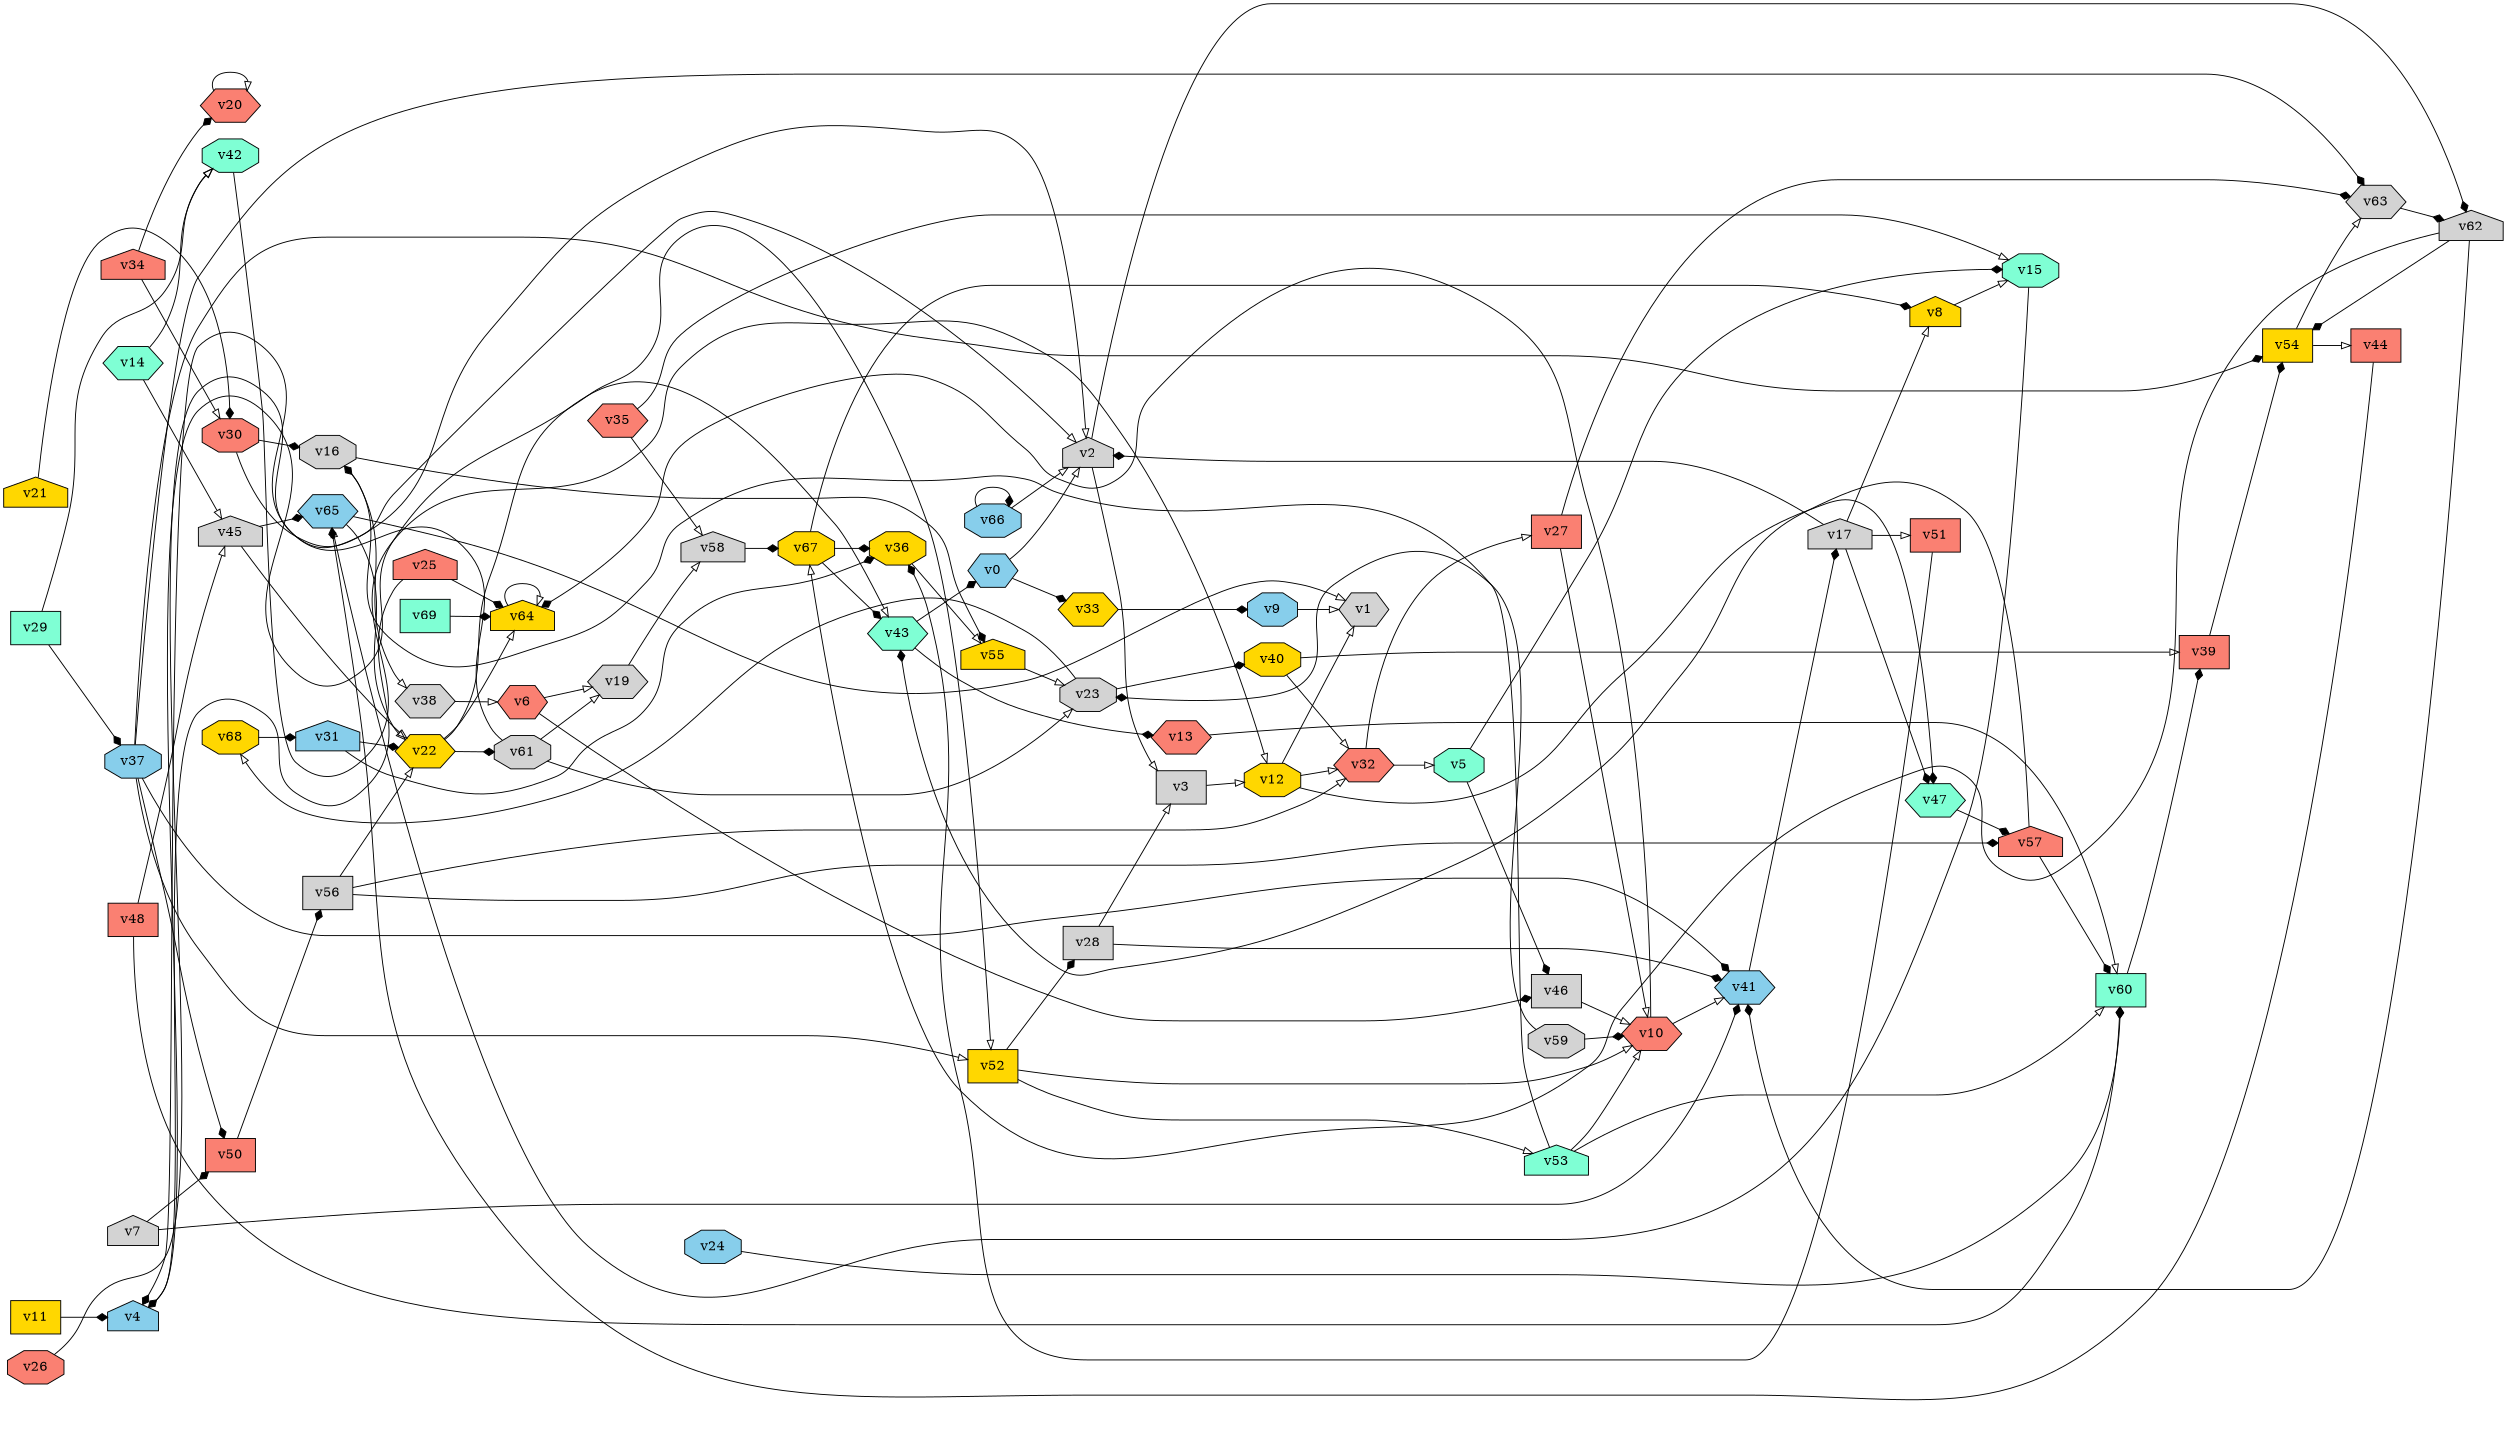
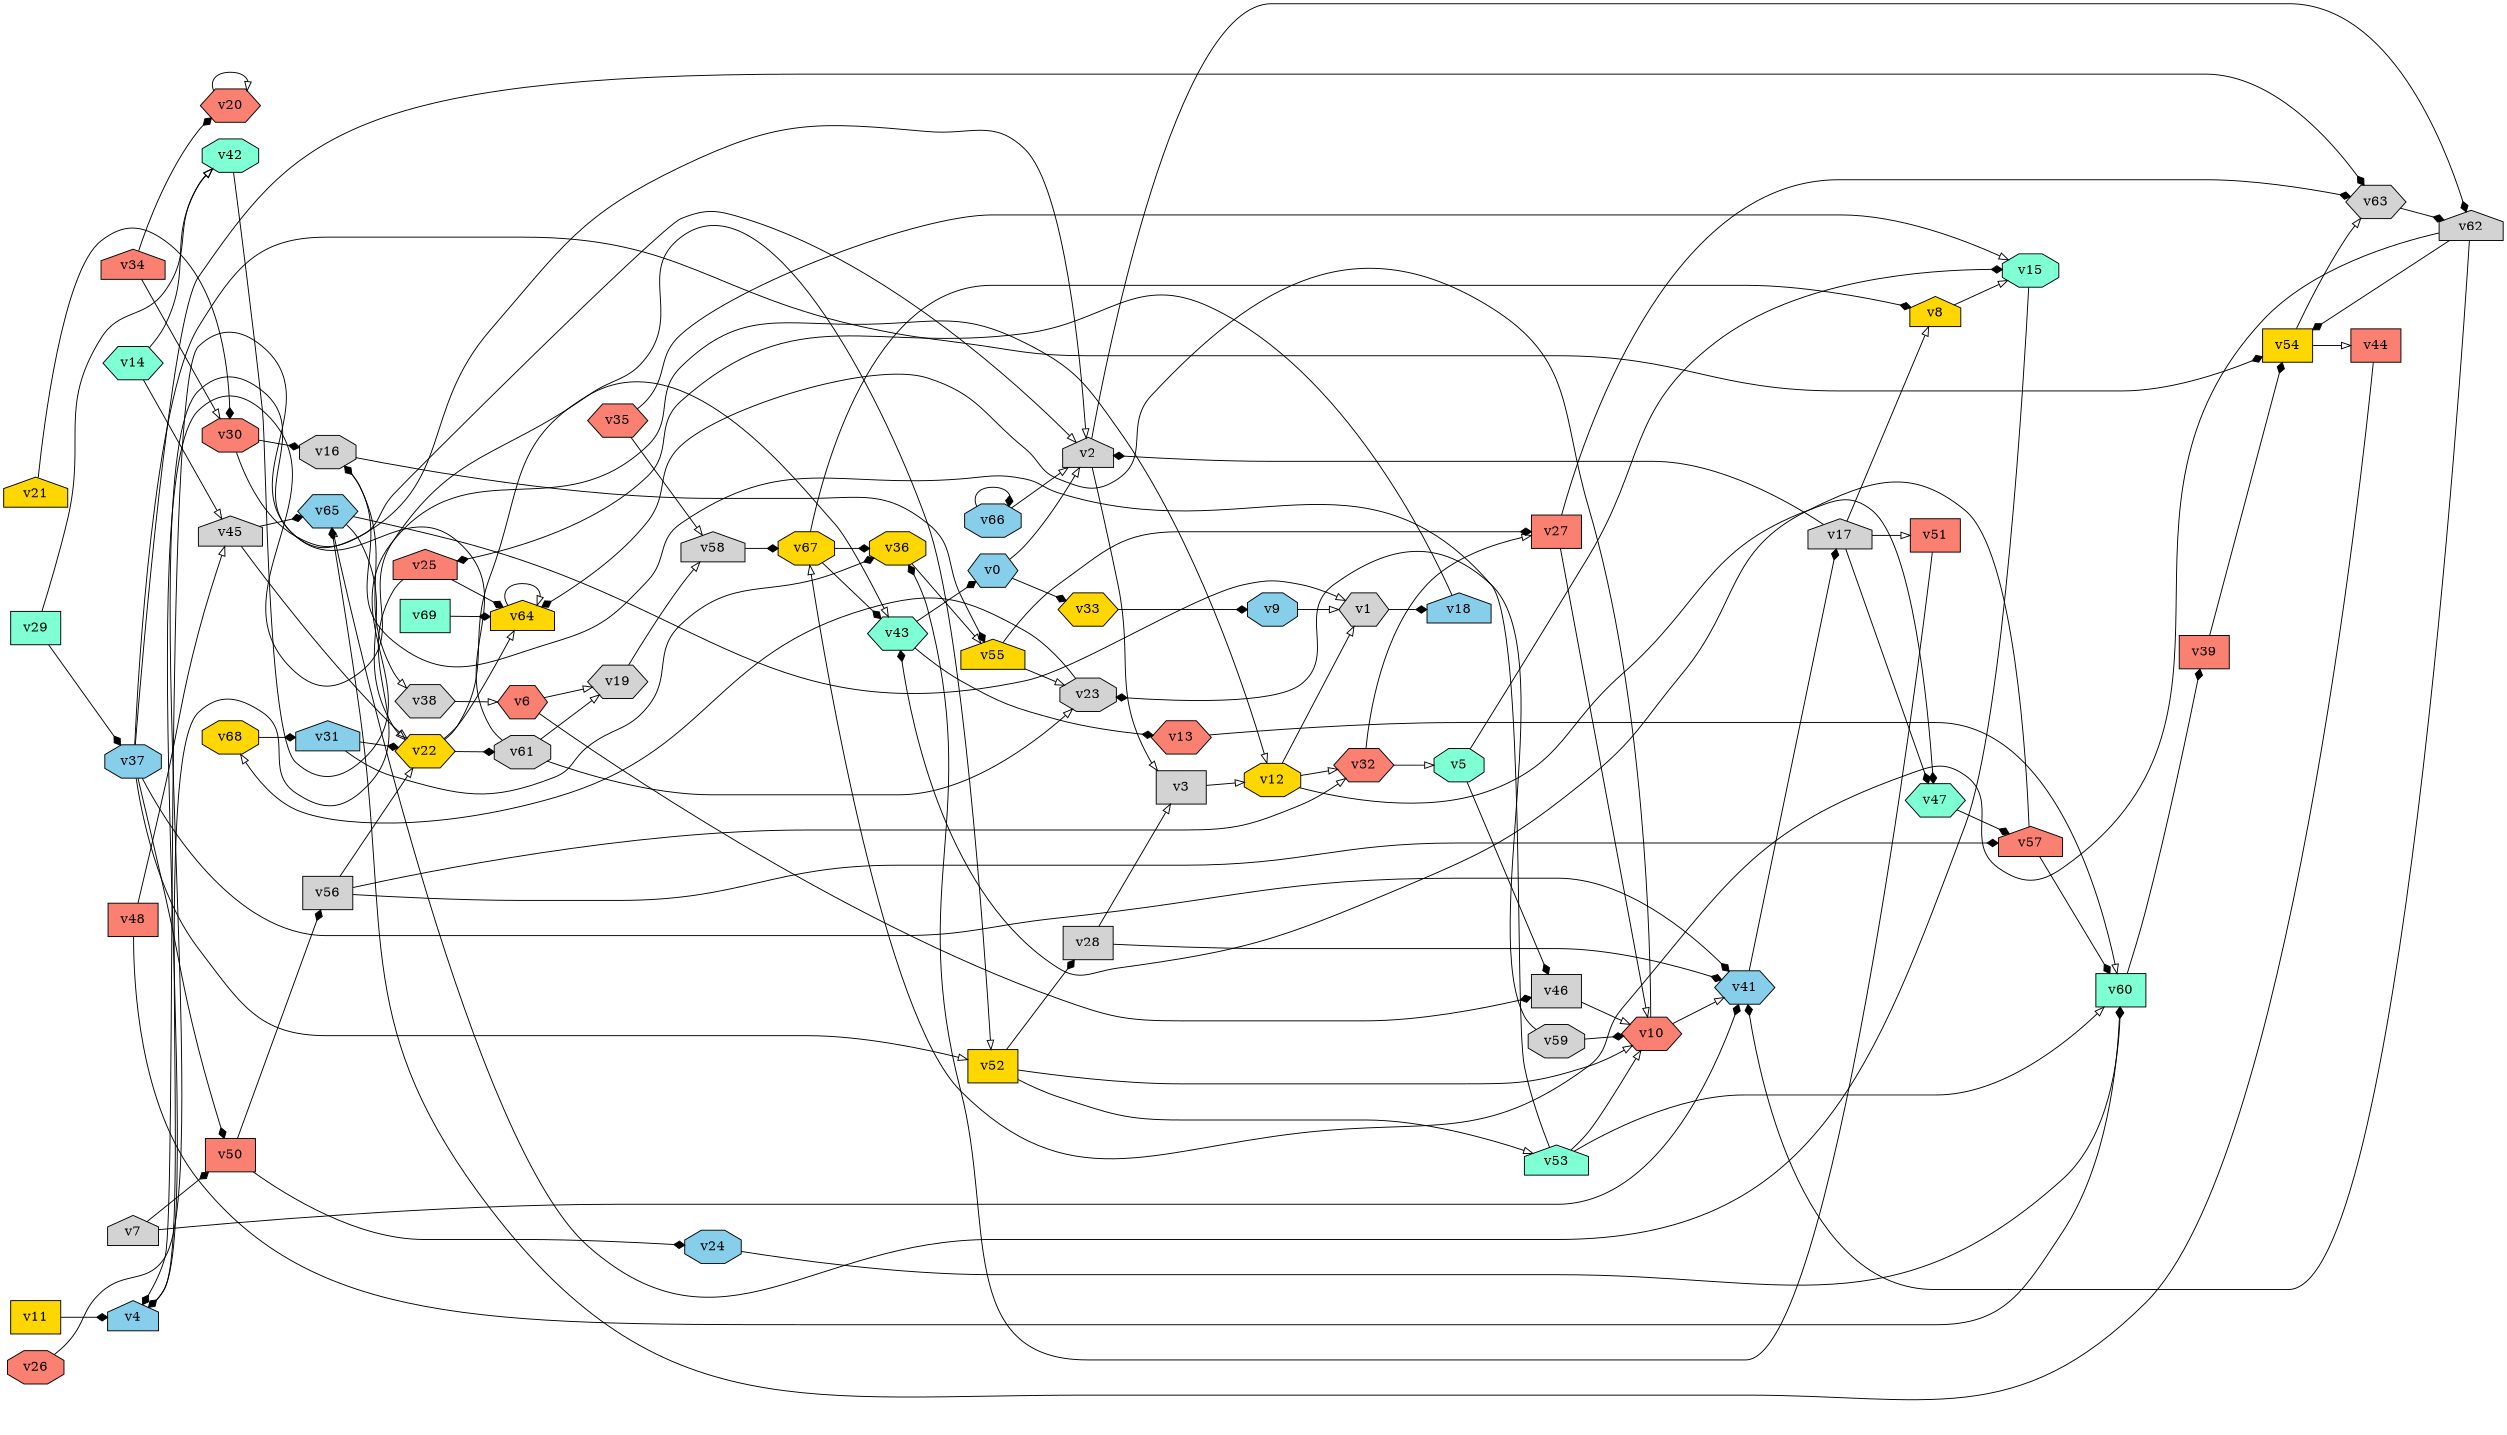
edge "v55" -> "v27": added
node "v18": added
node "v40": removed
edge "v50" -> "v24": added
